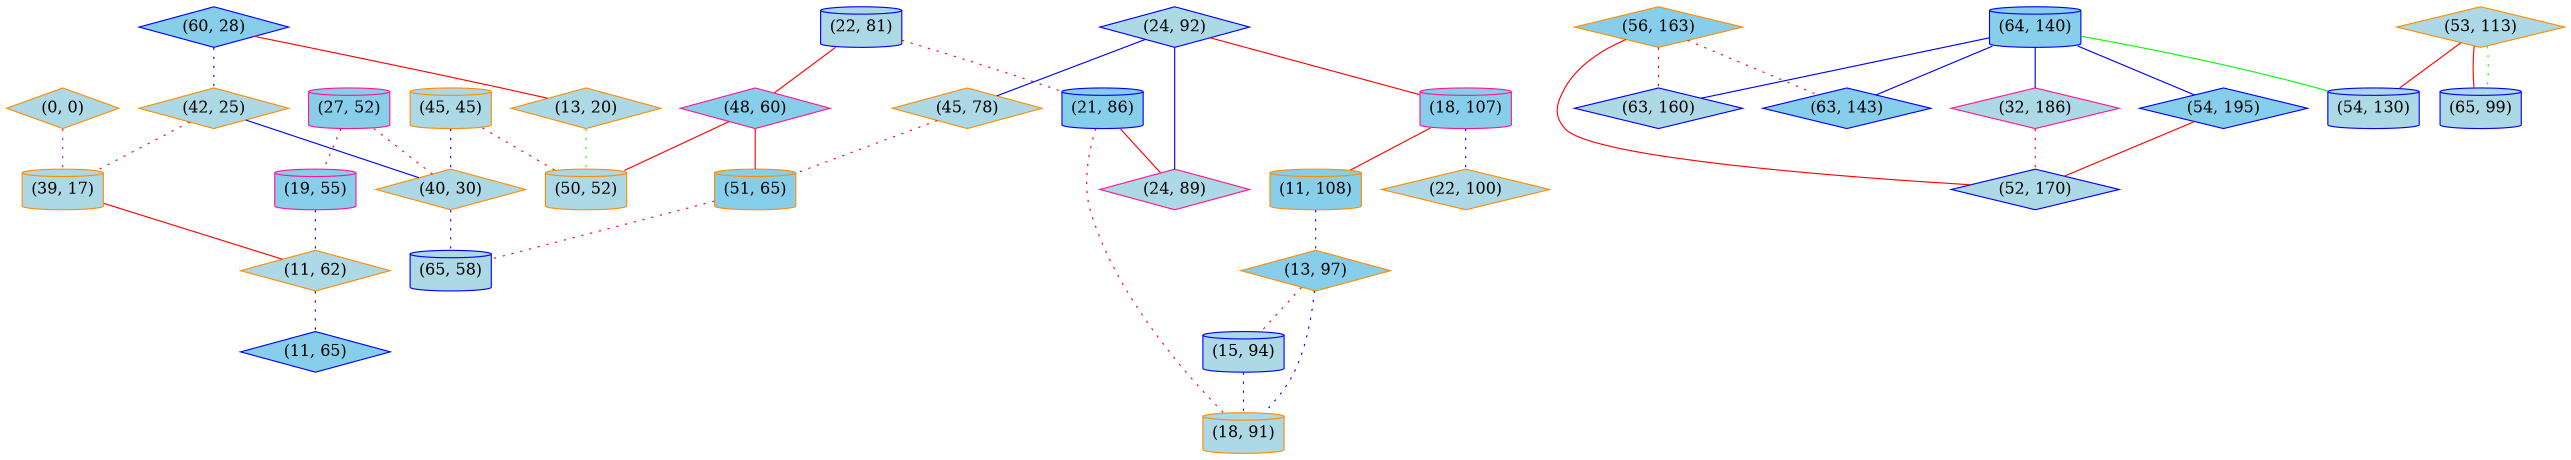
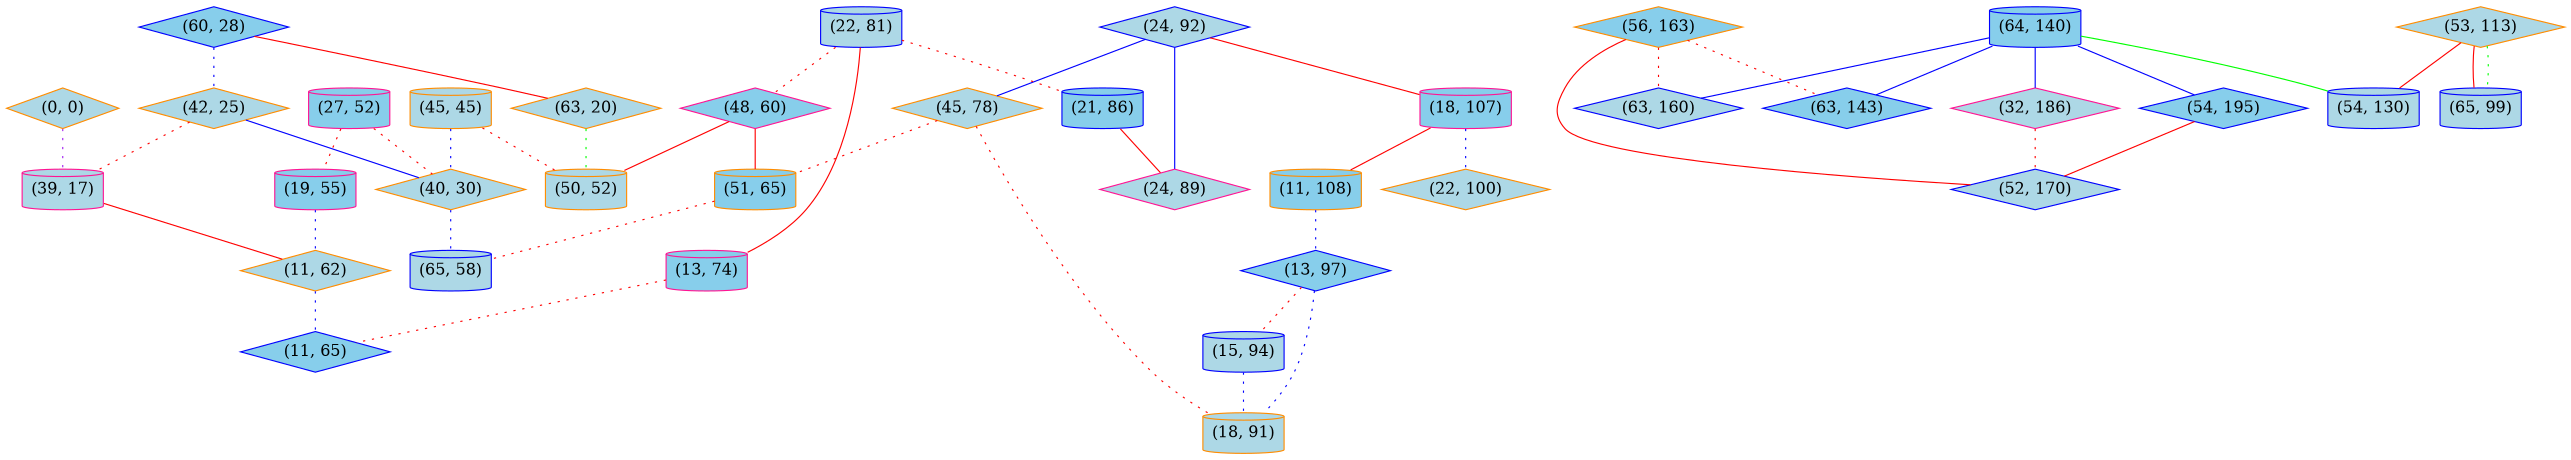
edge "(22, 81)" -- "(48, 60)": style solid -> dotted
node "(13, 20)": label "(13, 20)" -> "(63, 20)"
node "(39, 17)": color darkorange -> deeppink
node "(13, 74)": added
node "(13, 97)": color darkorange -> blue
edge "(21, 86)" -- "(18, 91)": now "(45, 78)" -- "(18, 91)"
